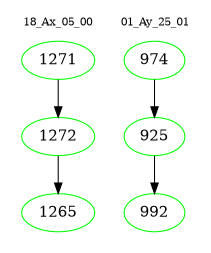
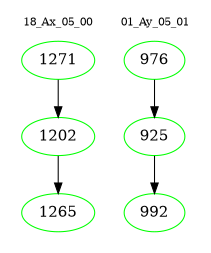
cluster "01_Ay_25_01": label "01_Ay_25_01" -> "01_Ay_05_01"
node "974": label "974" -> "976"
node "1272": label "1272" -> "1202"
